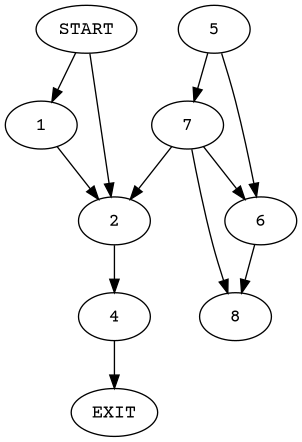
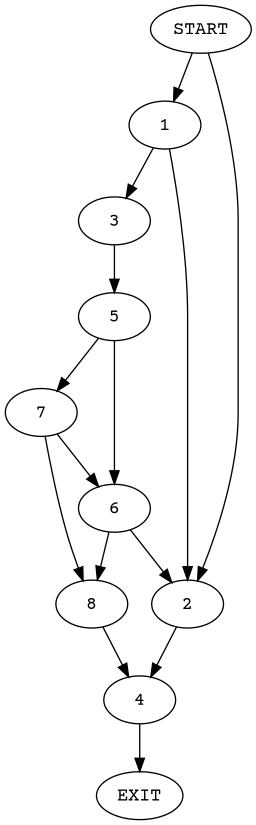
edge "7" -> "2": now "6" -> "2"
node "3": added
edge "8" -> "4": added
